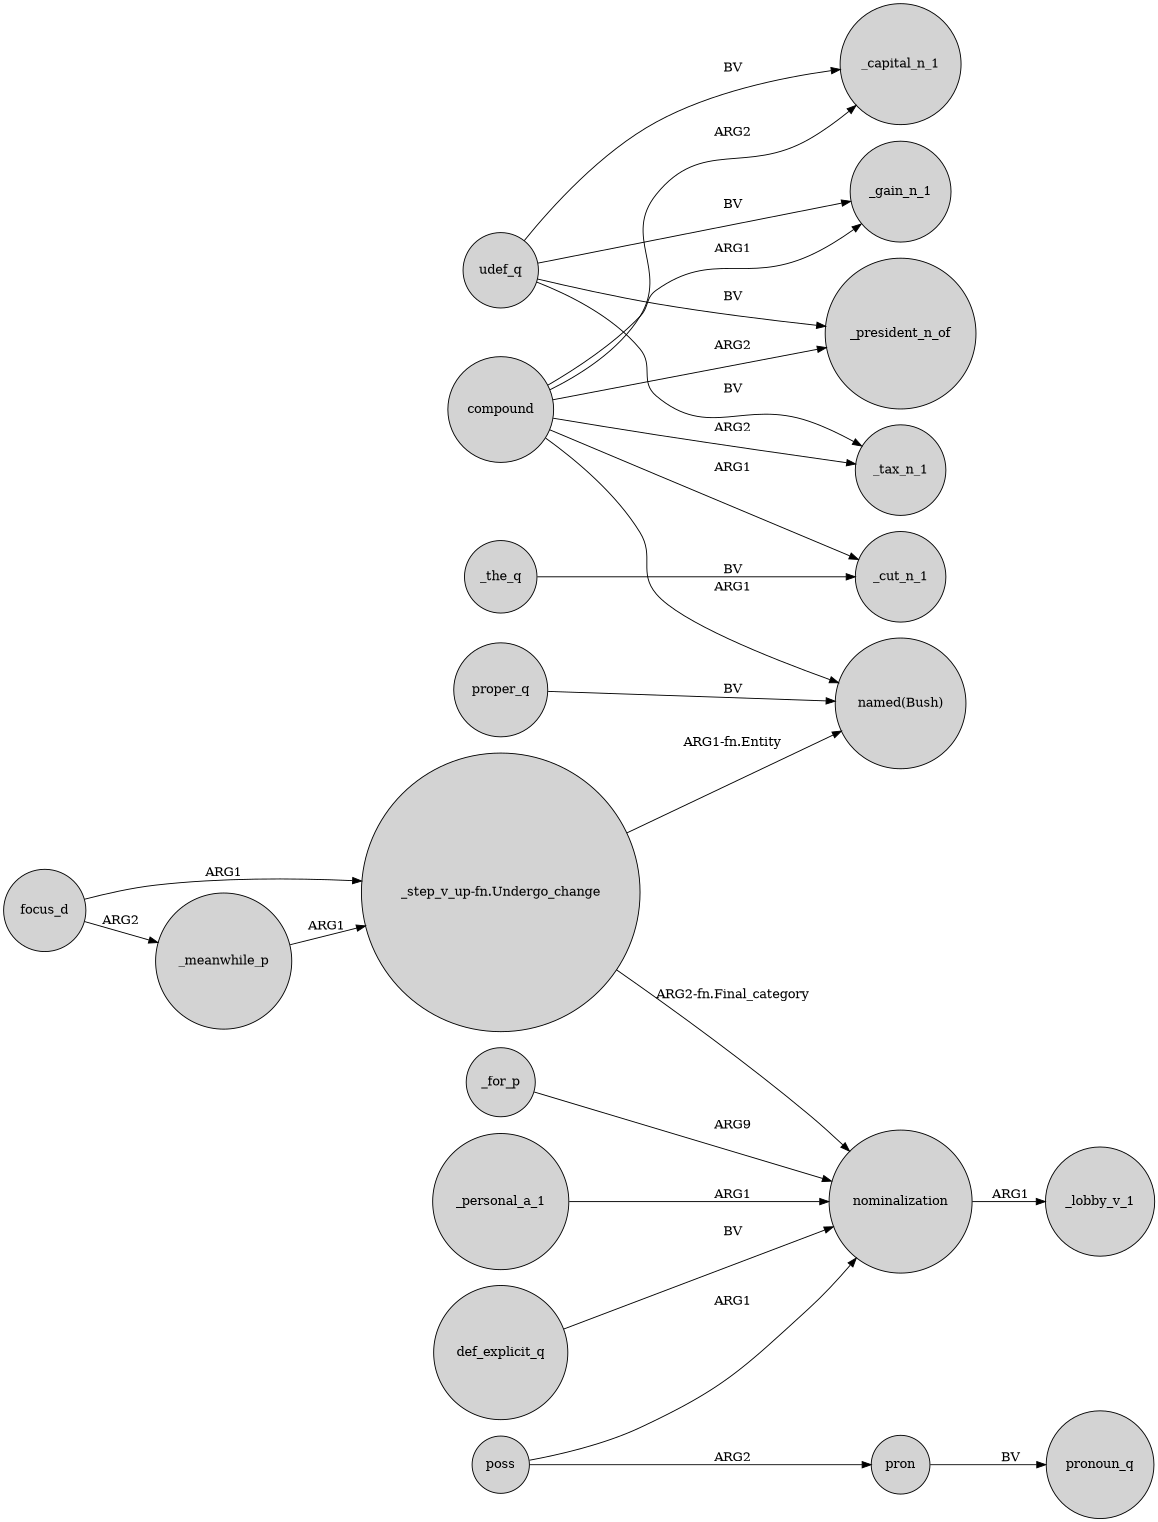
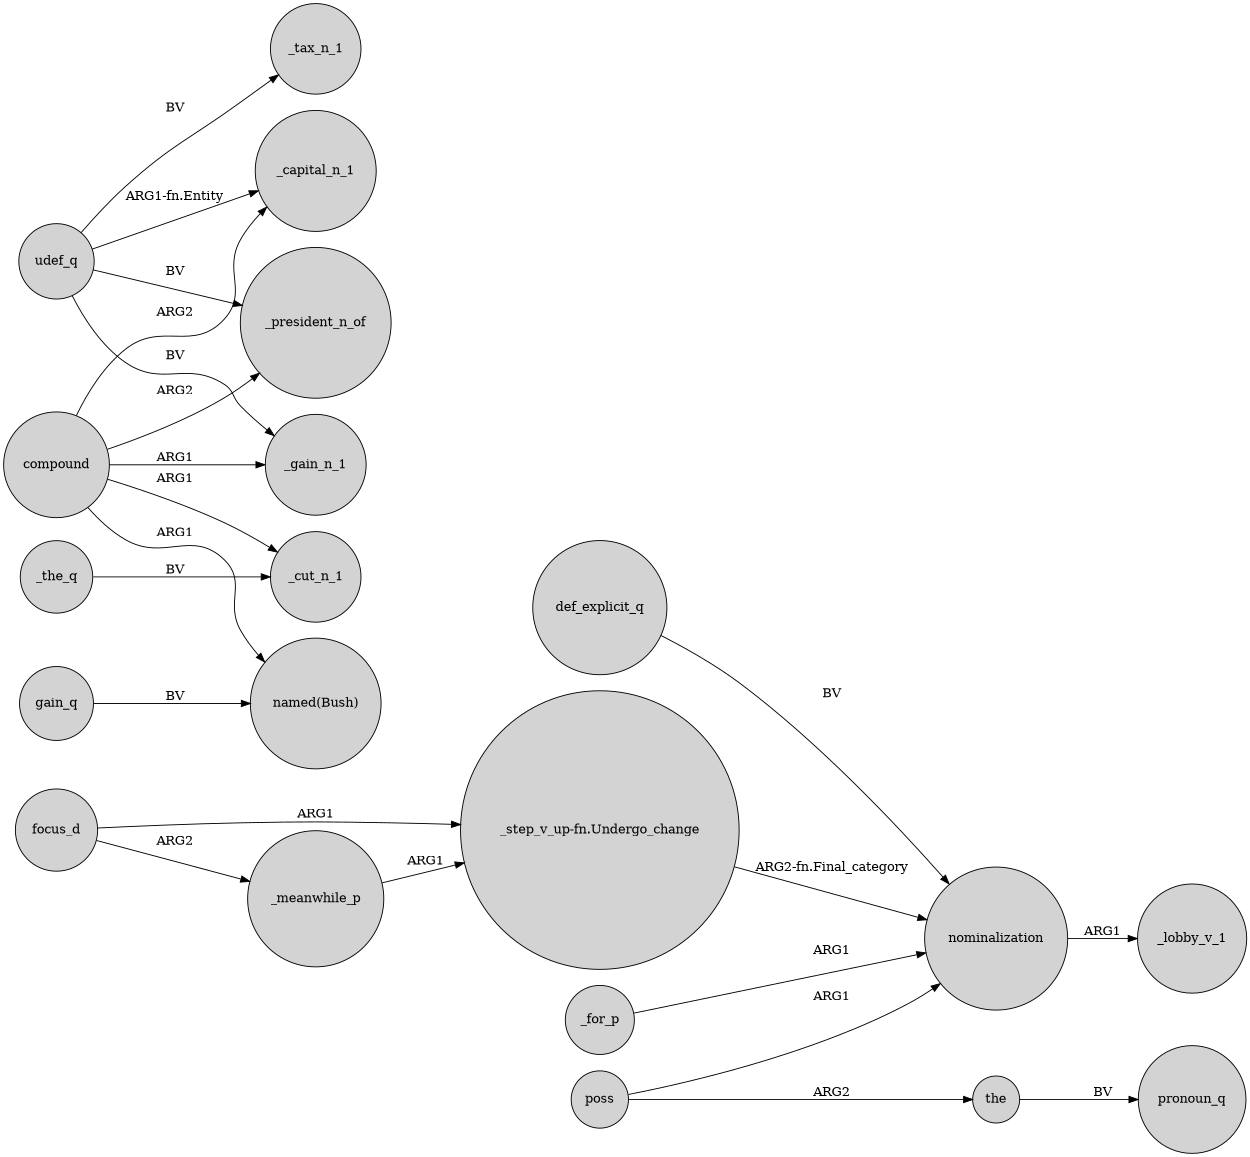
edge "udef_q" -> "_capital_n_1": label "BV" -> "ARG1-fn.Entity"
edge "compound" -> "_tax_n_1": removed, label "ARG2"
node "proper_q": label "proper_q" -> "gain_q"
edge "_step_v_up-fn.Undergo_change" -> "named(Bush)": removed, label "ARG1-fn.Entity"
edge "_for_p" -> "nominalization": label "ARG9" -> "ARG1"
node "_personal_a_1": removed
node "pron": label "pron" -> "the"
